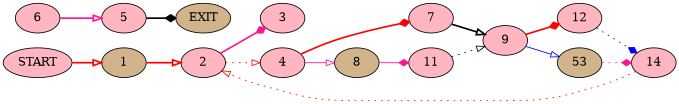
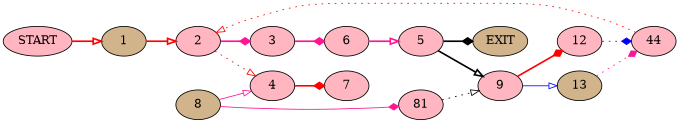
edge "7" -> "9": now "5" -> "9"
edge "3" -> "6": added
edge "4" -> "8": reversed
node "11": label "11" -> "81"
node "53": label "53" -> "13"
node "14": label "14" -> "44"
